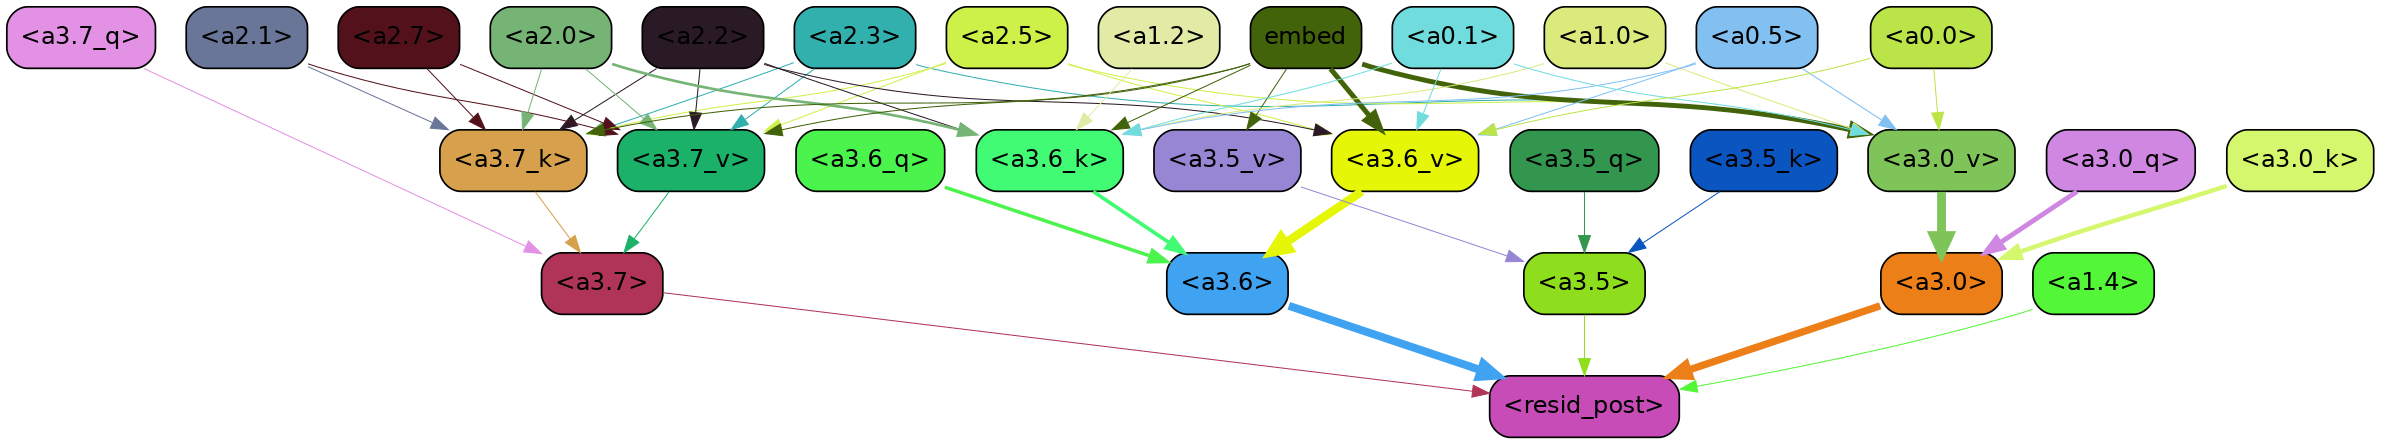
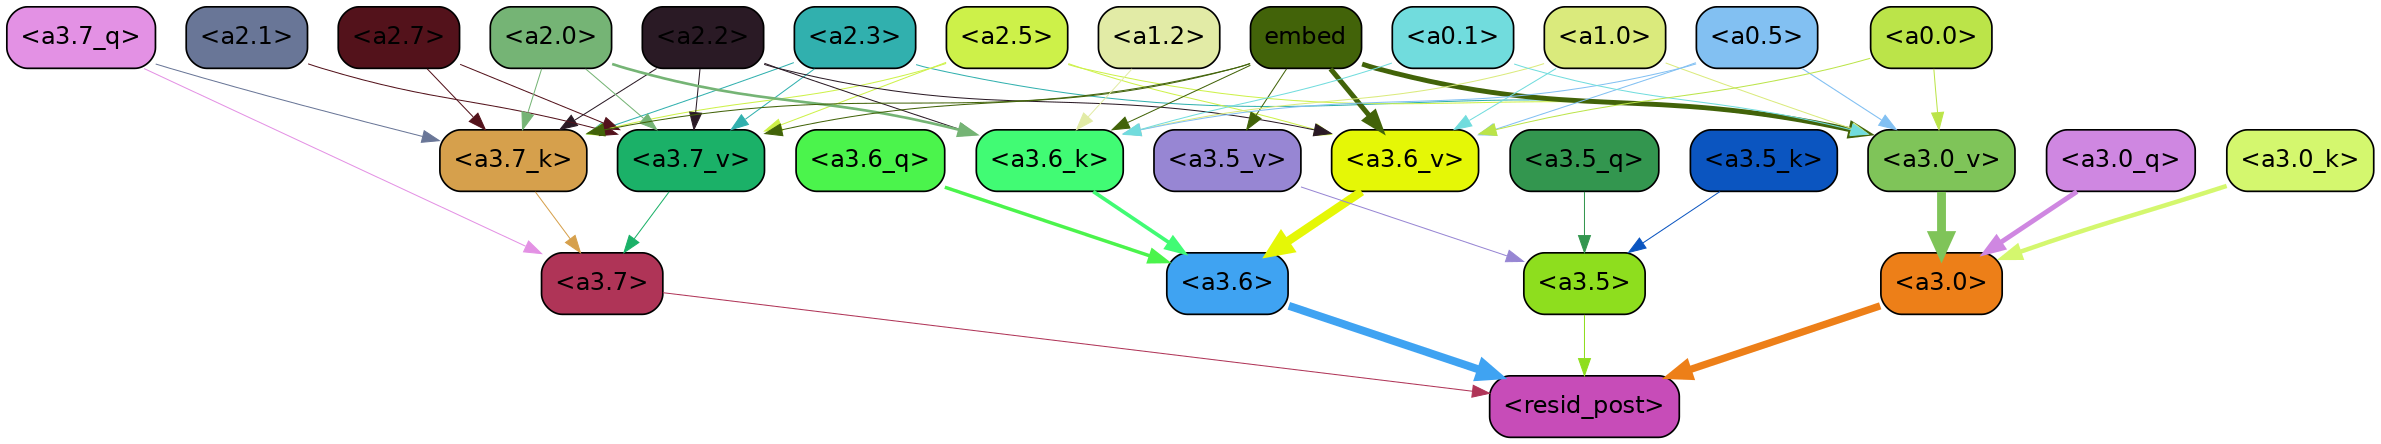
edge "<a0.1>" -> "<a3.6_v>": now "<a1.0>" -> "<a3.6_v>"
edge "<a2.1>" -> "<a3.7_k>": now "<a3.7_q>" -> "<a3.7_k>"
node "<a1.4>": removed
